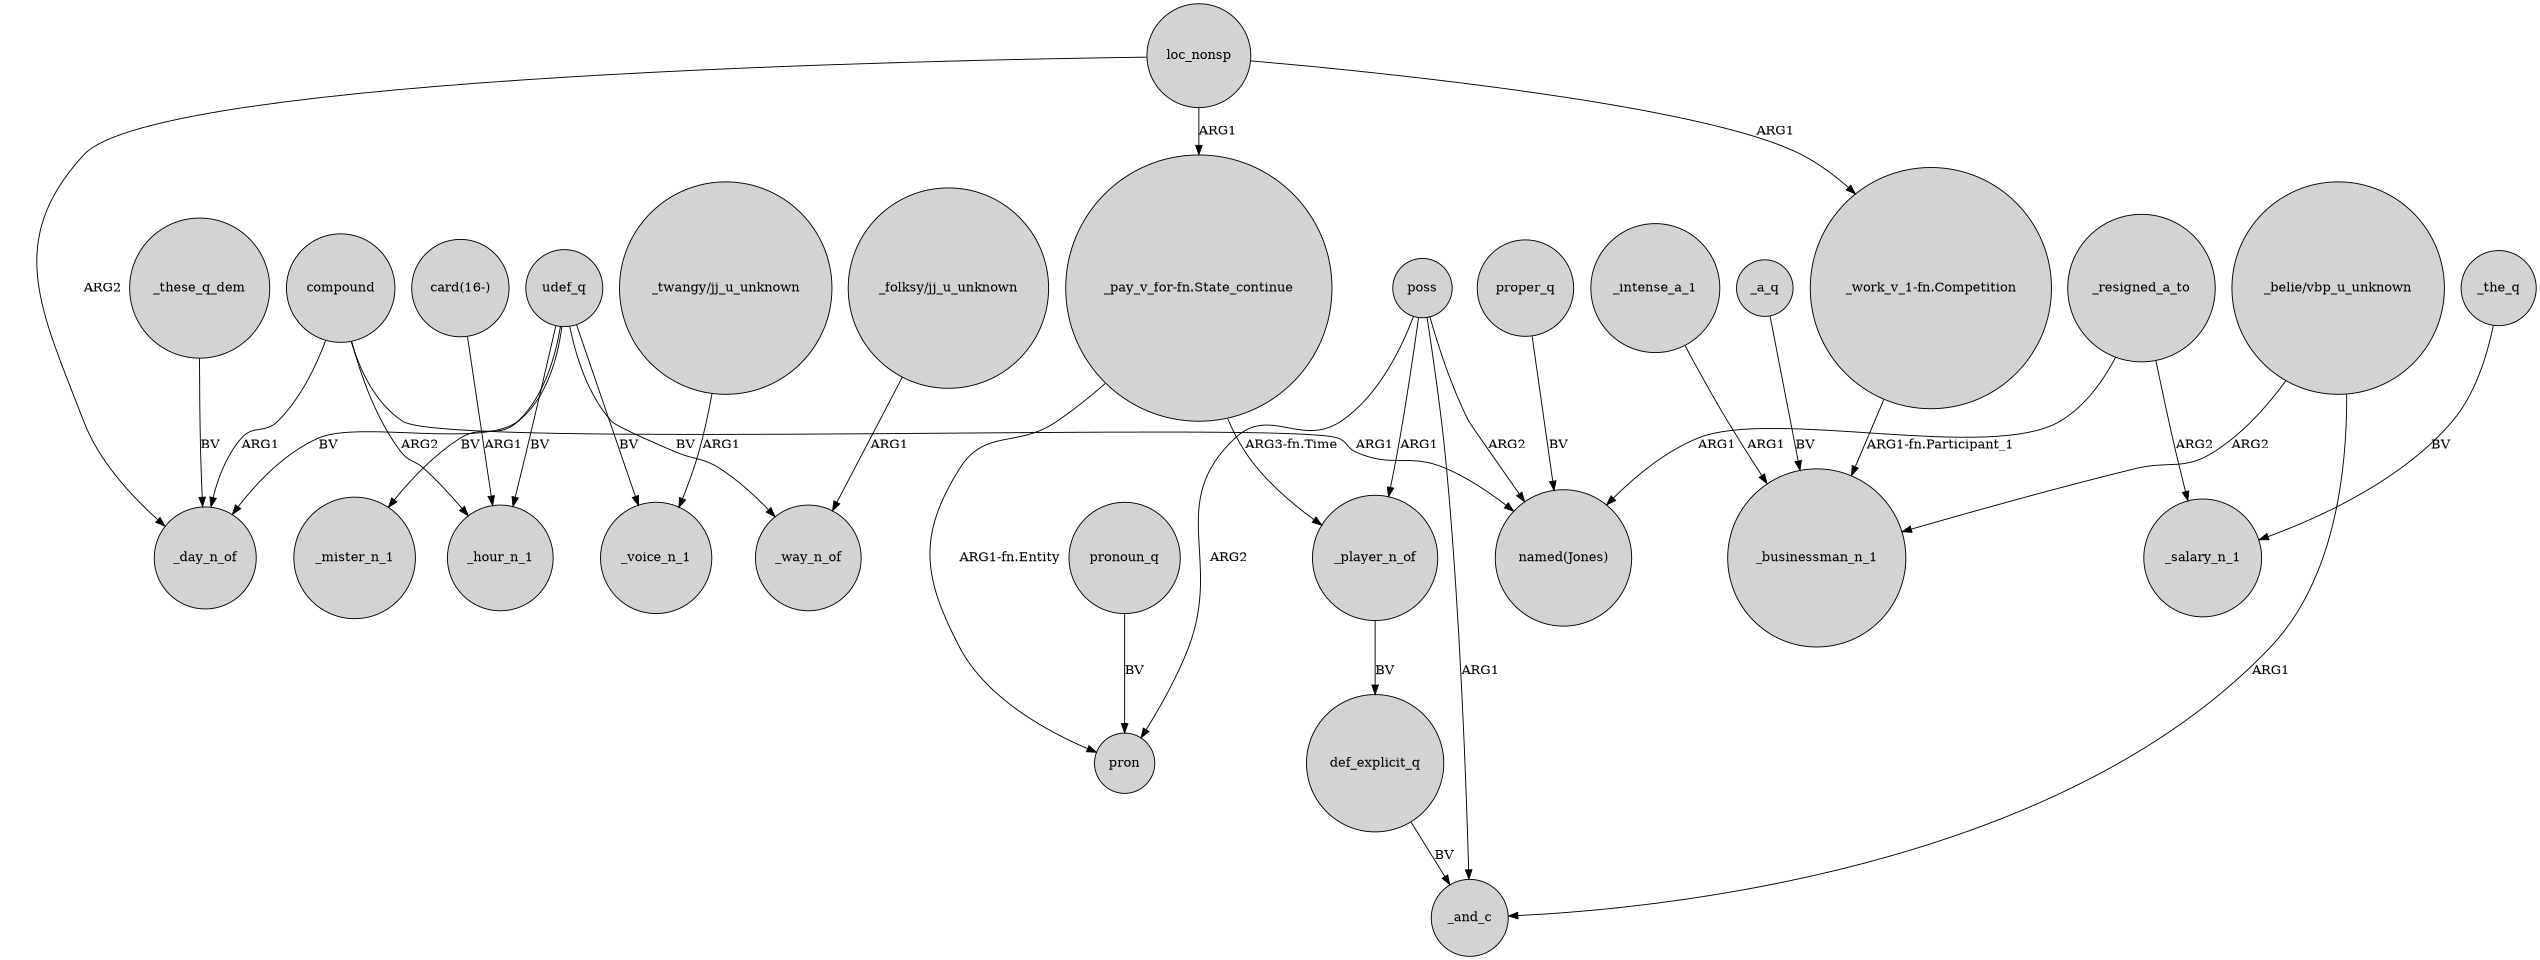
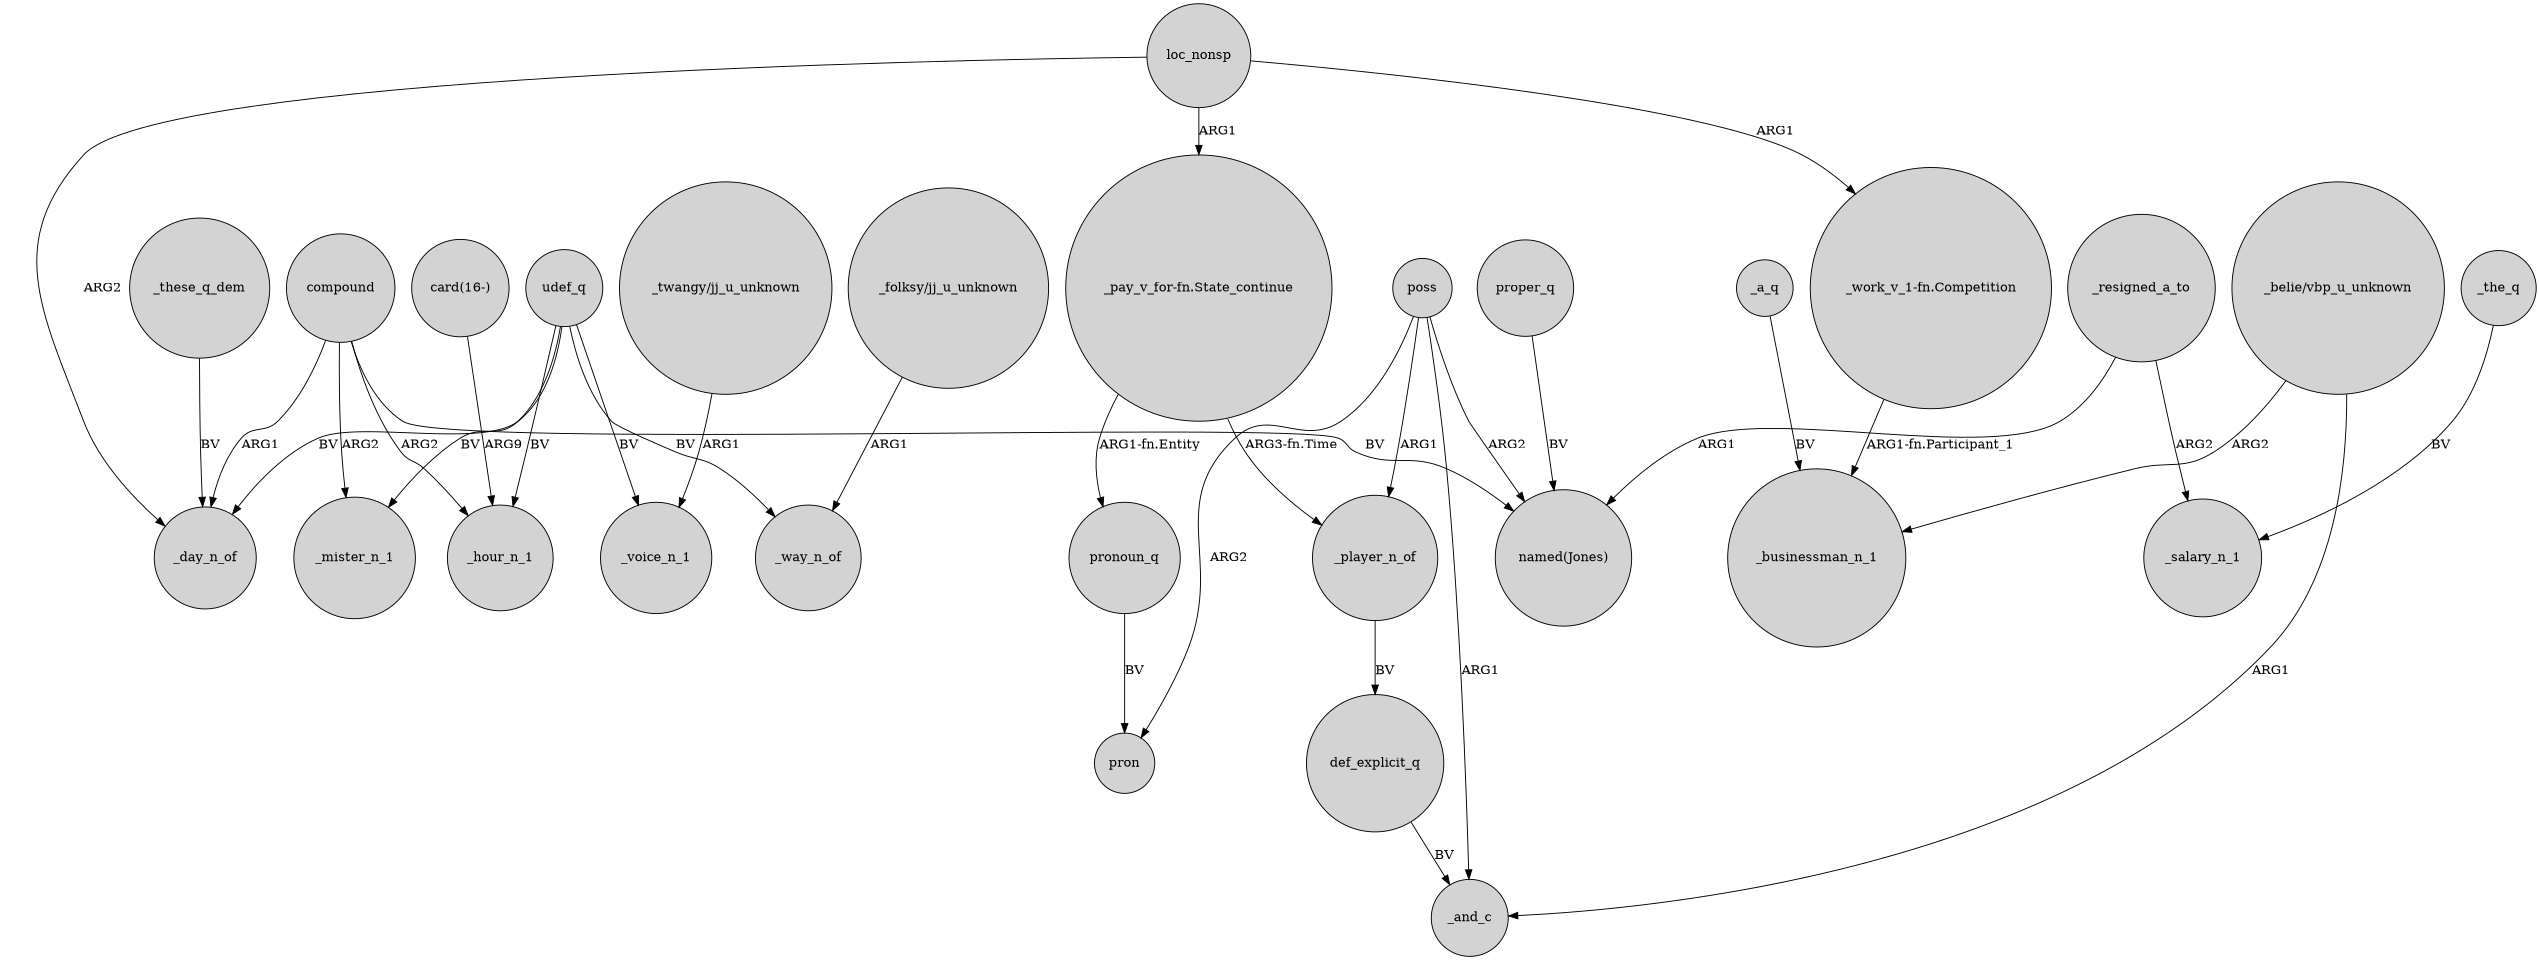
node "_intense_a_1": removed
edge "compound" -> "_mister_n_1": added, label "ARG2"
edge "card(16-)" -> "_hour_n_1": label "ARG1" -> "ARG9"
edge "compound" -> "named(Jones)": label "ARG1" -> "BV"
edge "_pay_v_for-fn.State_continue" -> "pron": now "_pay_v_for-fn.State_continue" -> "pronoun_q"
